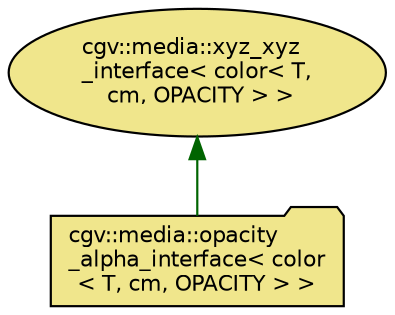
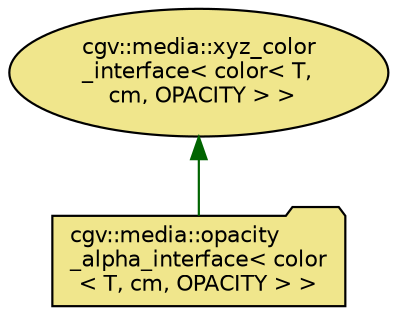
node "cgv::media::xyz_xyz _interface< color< T, cm, OPACITY > >": label "cgv::media::xyz_xyz _interface< color< T, cm, OPACITY > >" -> "cgv::media::xyz_color _interface< color< T, cm, OPACITY > >"
